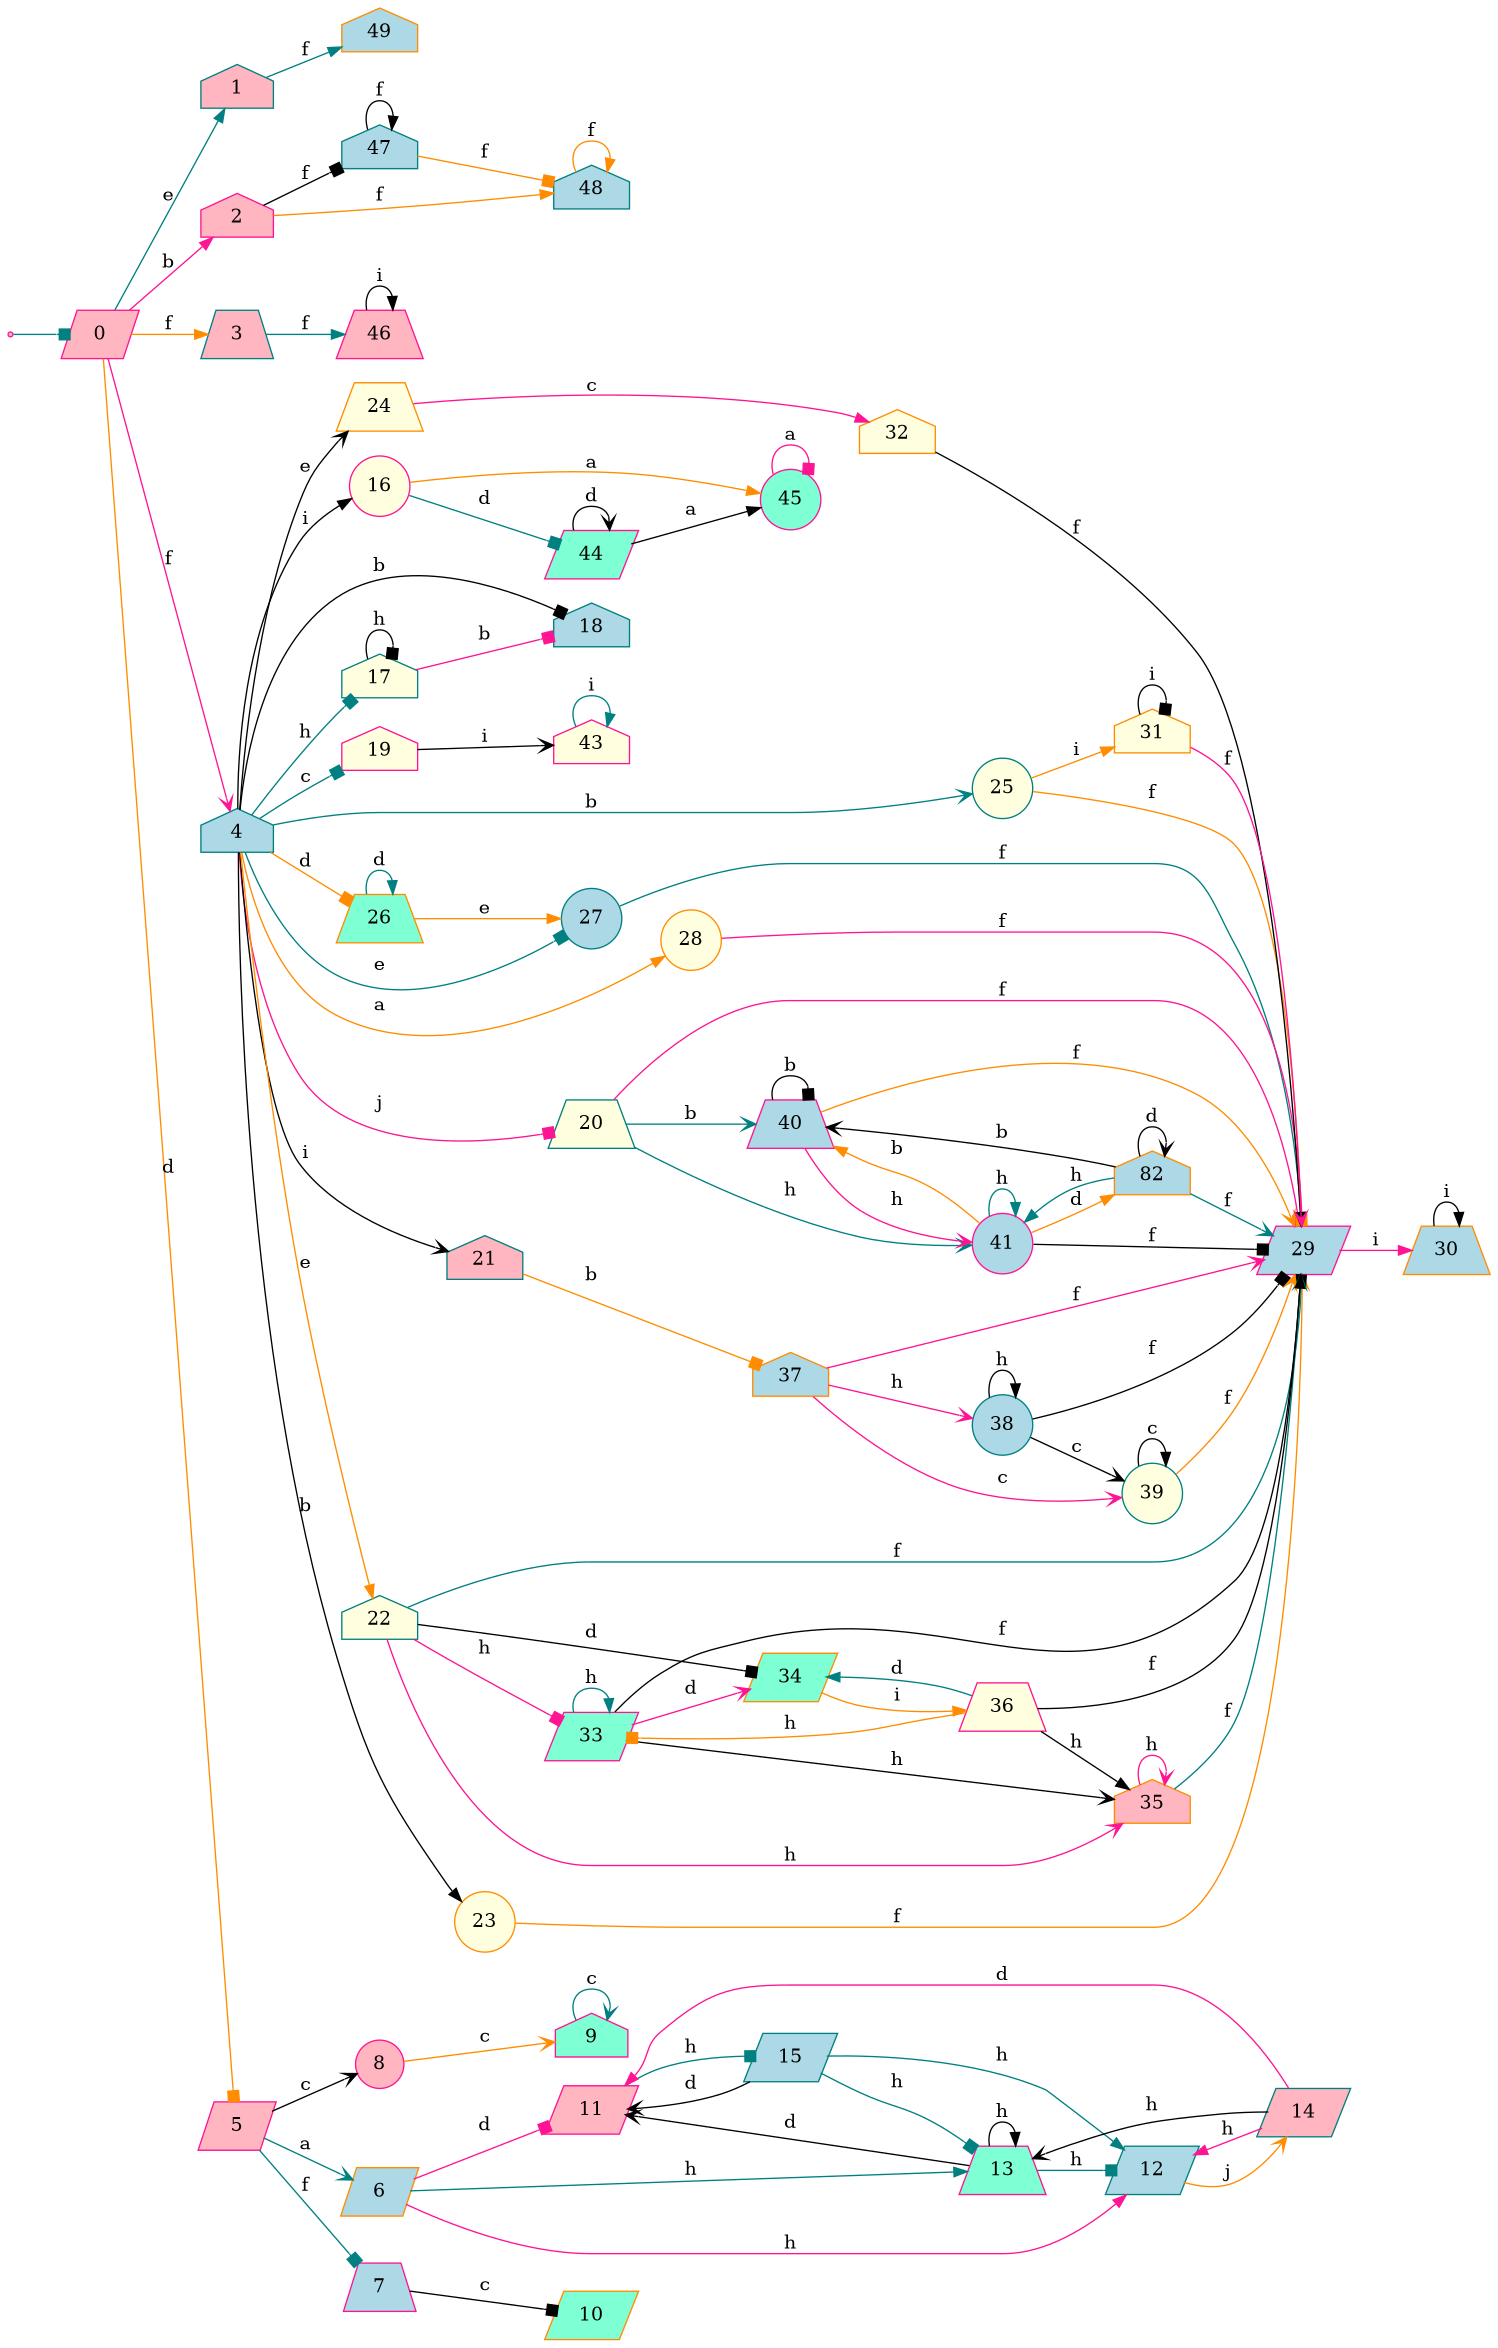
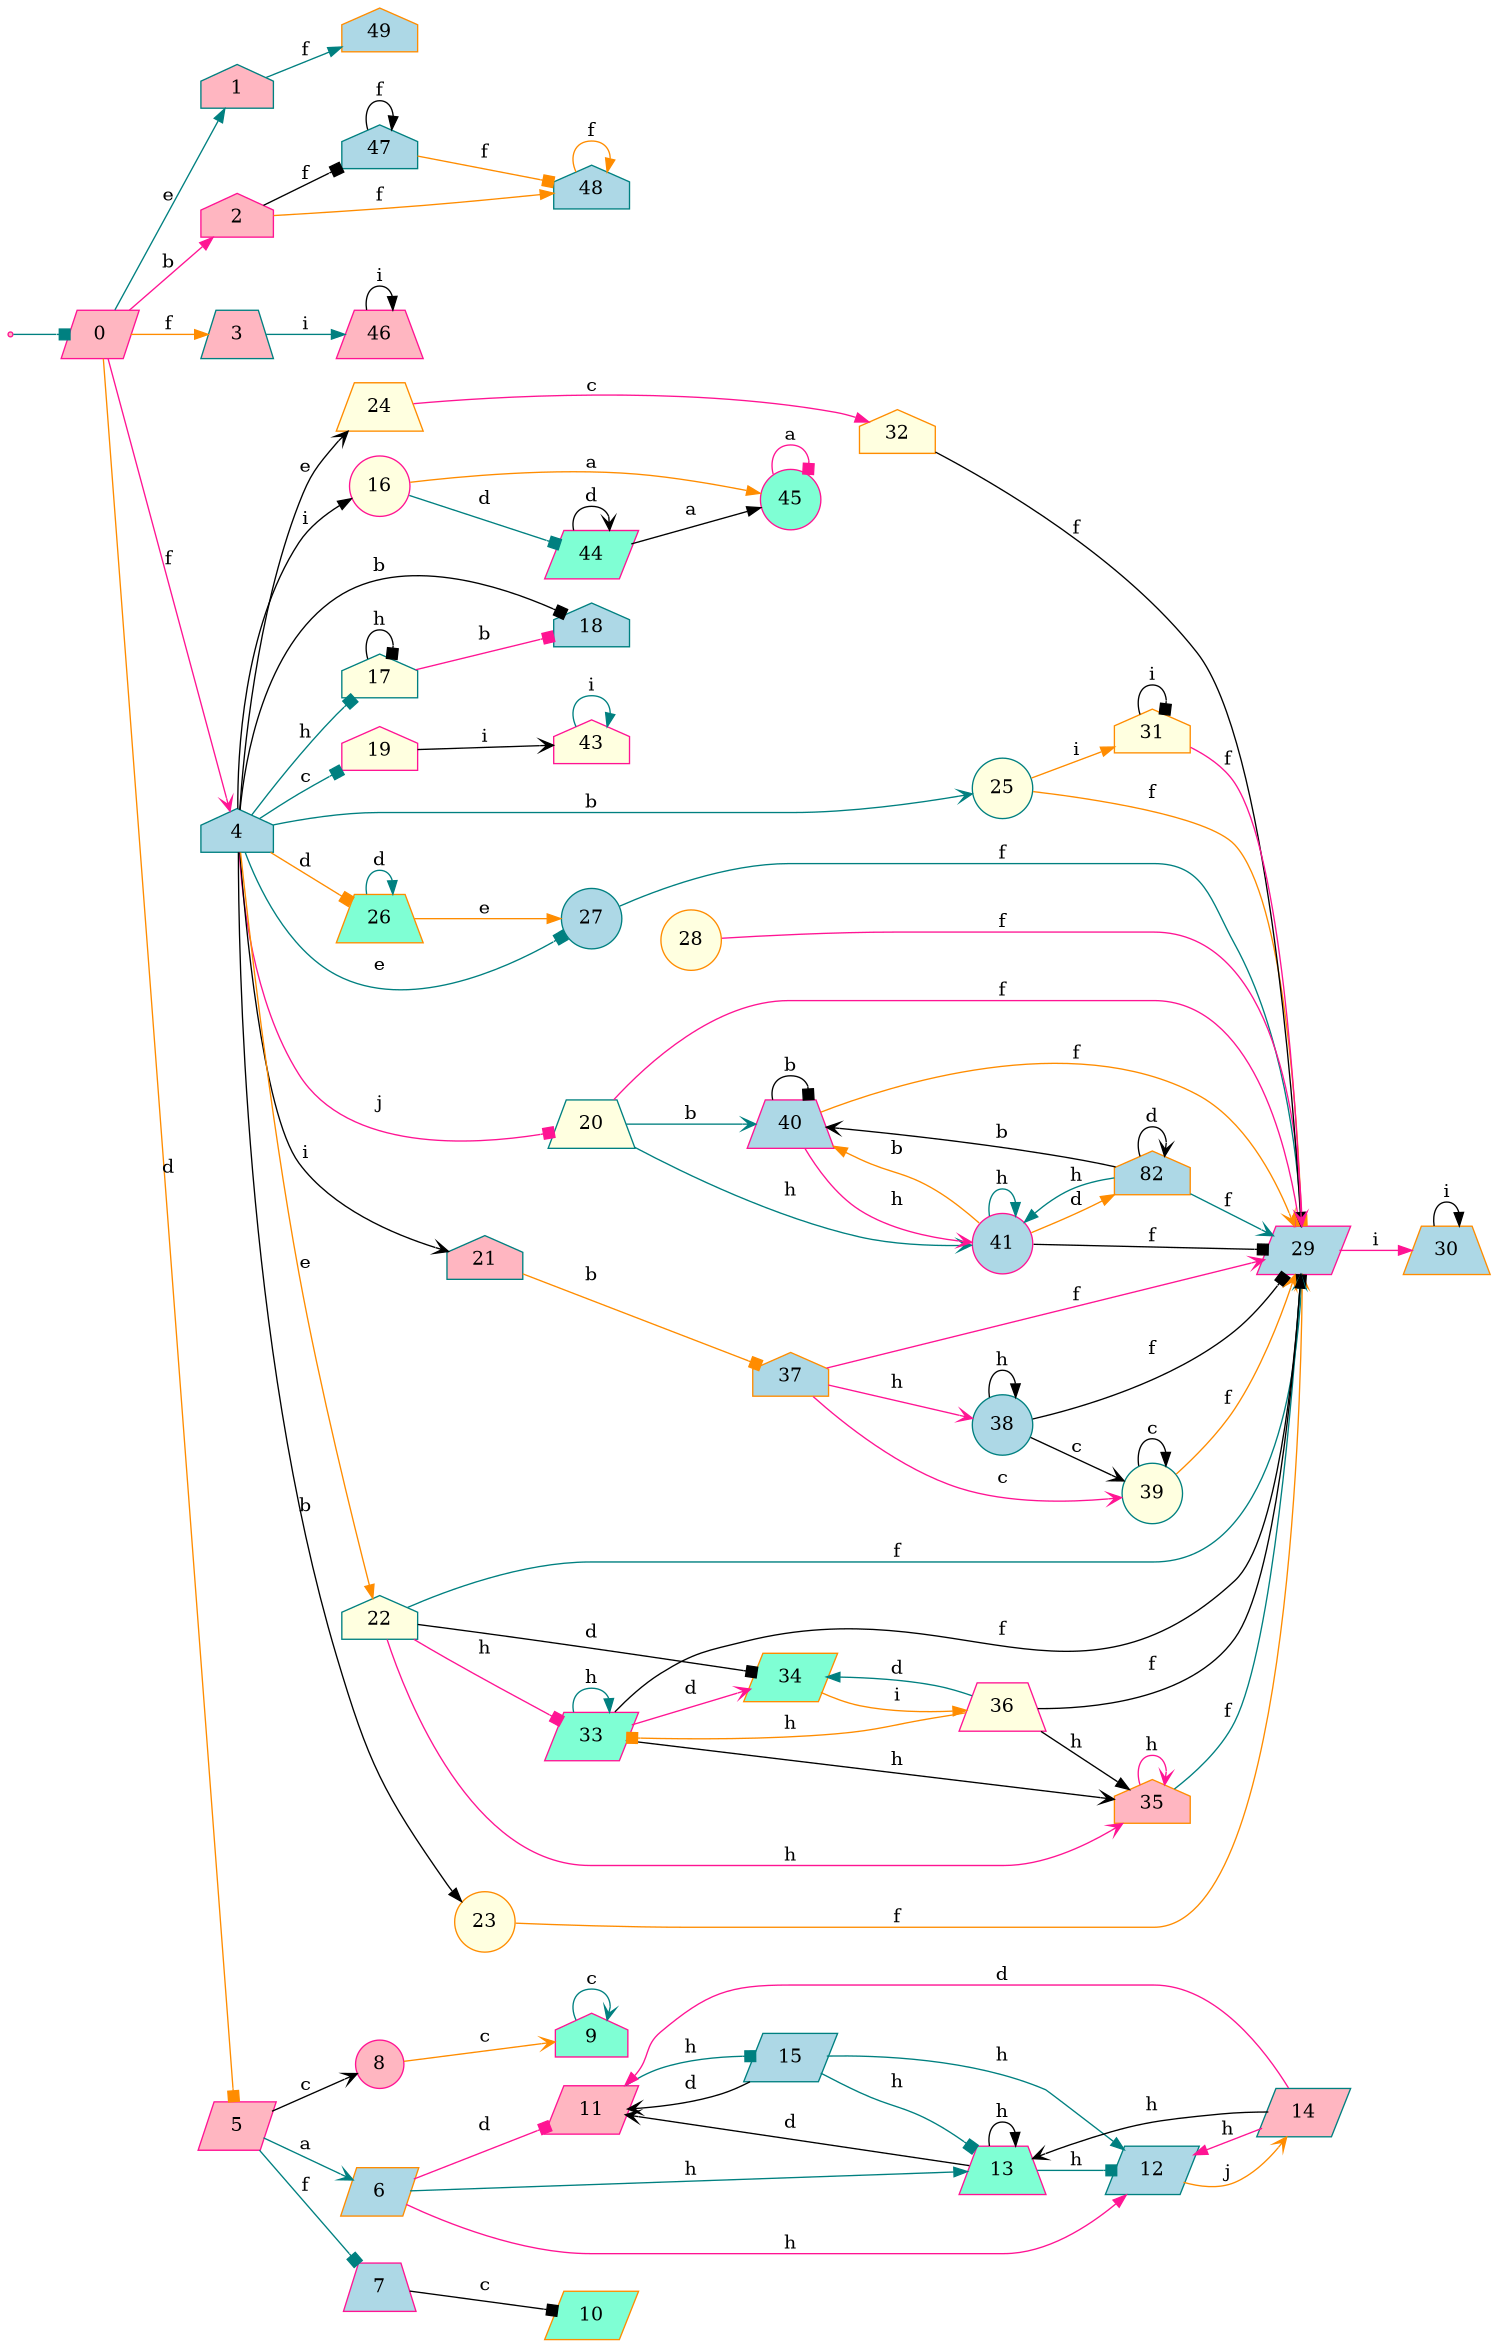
edge "3" -> "46": label "f" -> "i"
edge "4" -> "28": removed, label "a"
